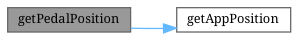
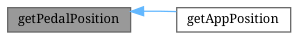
edge "getPedalPosition" -> "getAppPosition": reversed
